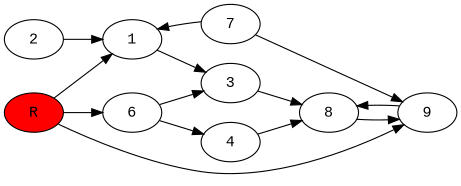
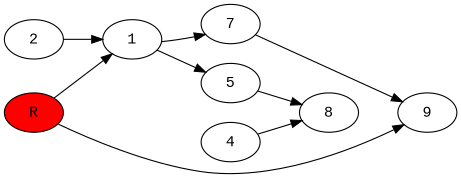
edge "7" -> "1": reversed
node "3": label "3" -> "5"
edge "9" -> "8": removed
node "6": removed
edge "8" -> "9": removed
